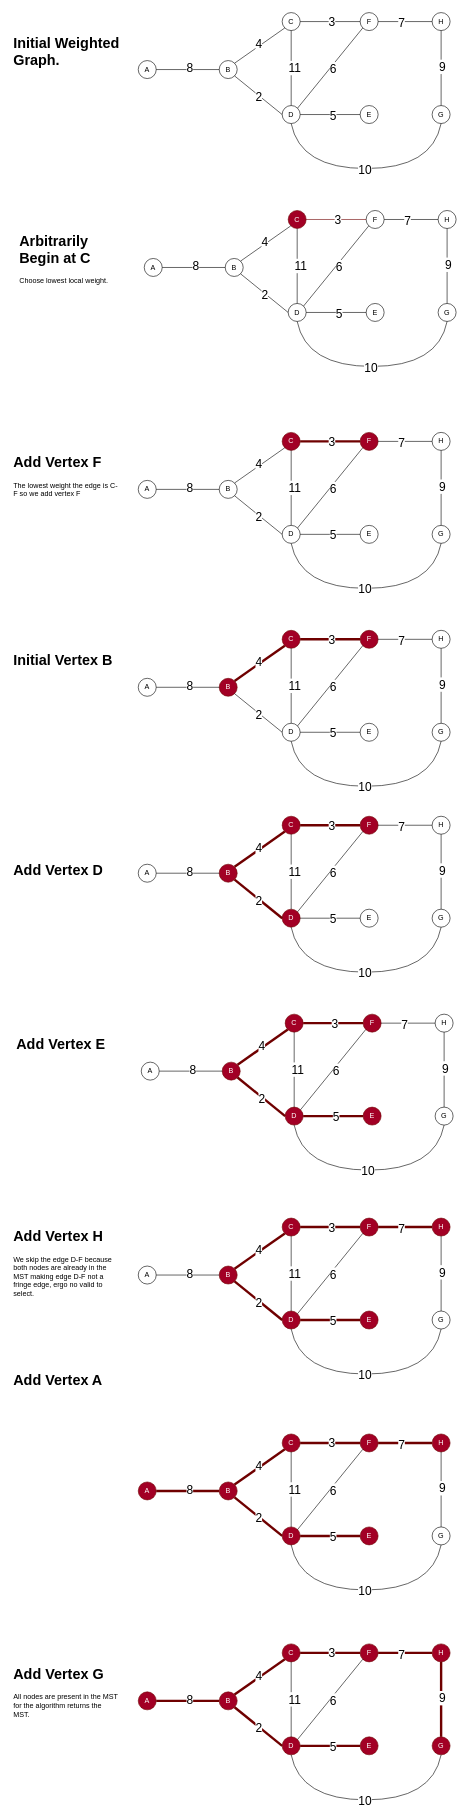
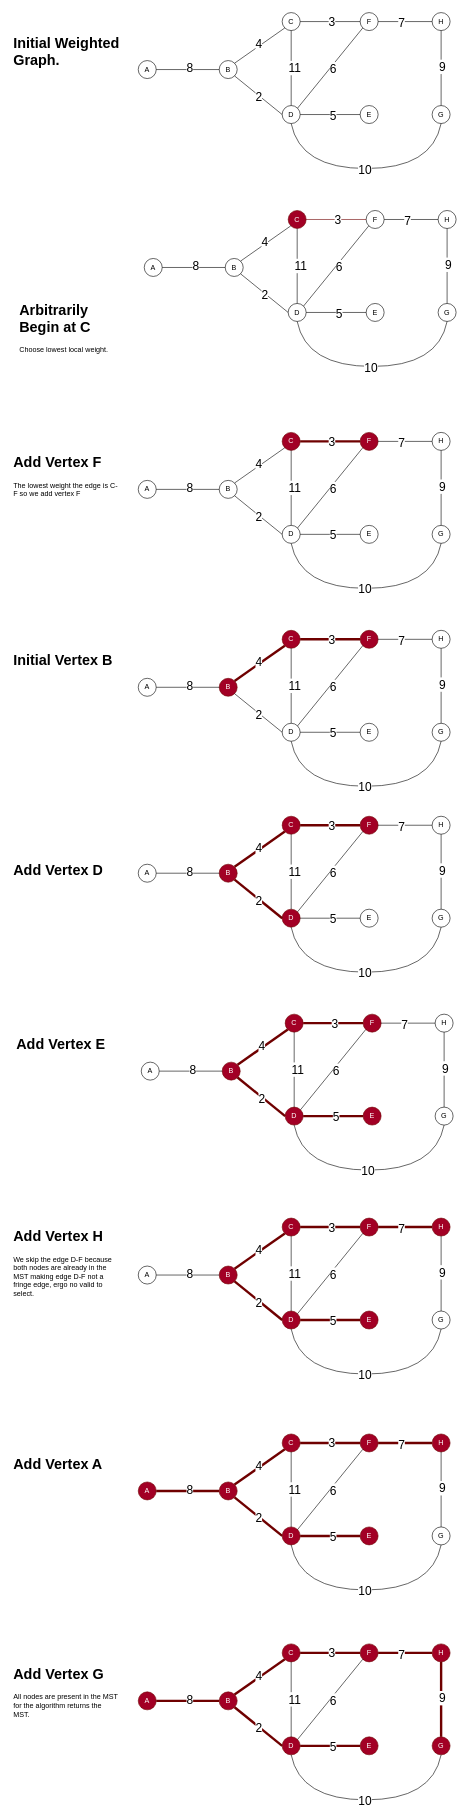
node "Arbitrarily Begin at C Choose lowest local weight.": moved (72, 264) -> (72, 333)
node "Add Vertex A": moved (66, 1404) -> (66, 1488)
